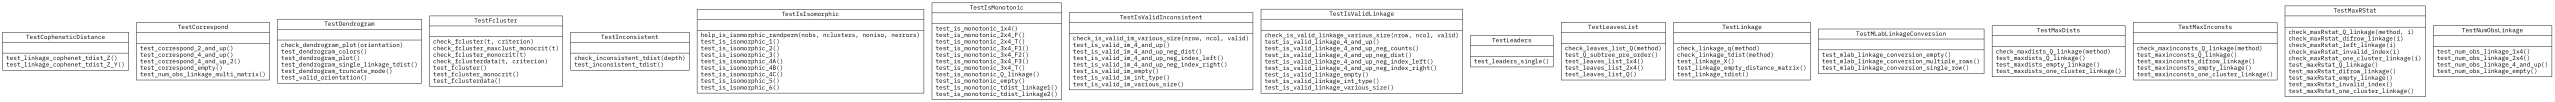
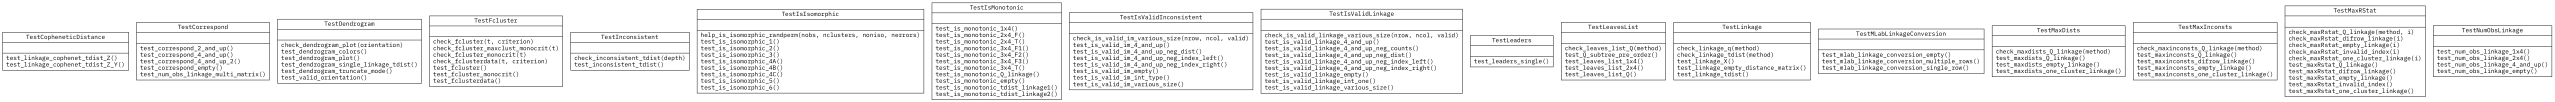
node "TestMaxRStat": text "check_maxRstat_left_linkage(i)" -> "check_maxRstat_empty_linkage(i)"
node "TestIsValidLinkage": text "test_is_valid_linkage_int_type()" -> "test_is_valid_linkage_int_one()"
